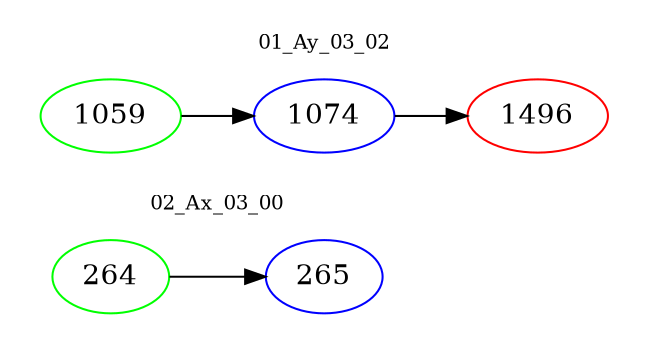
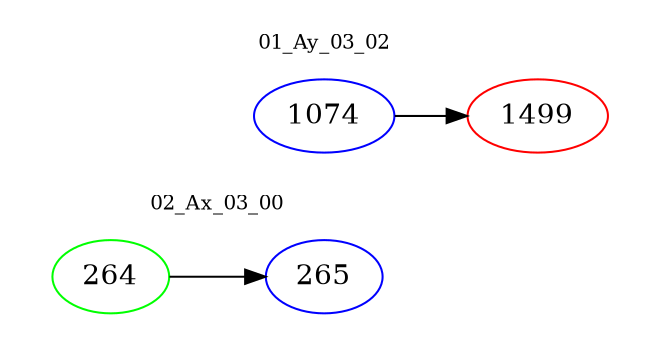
node "1059": removed
node "1496": label "1496" -> "1499"
